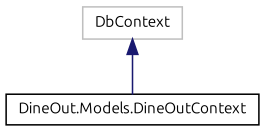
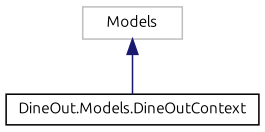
node "DbContext": label "DbContext" -> "Models"
